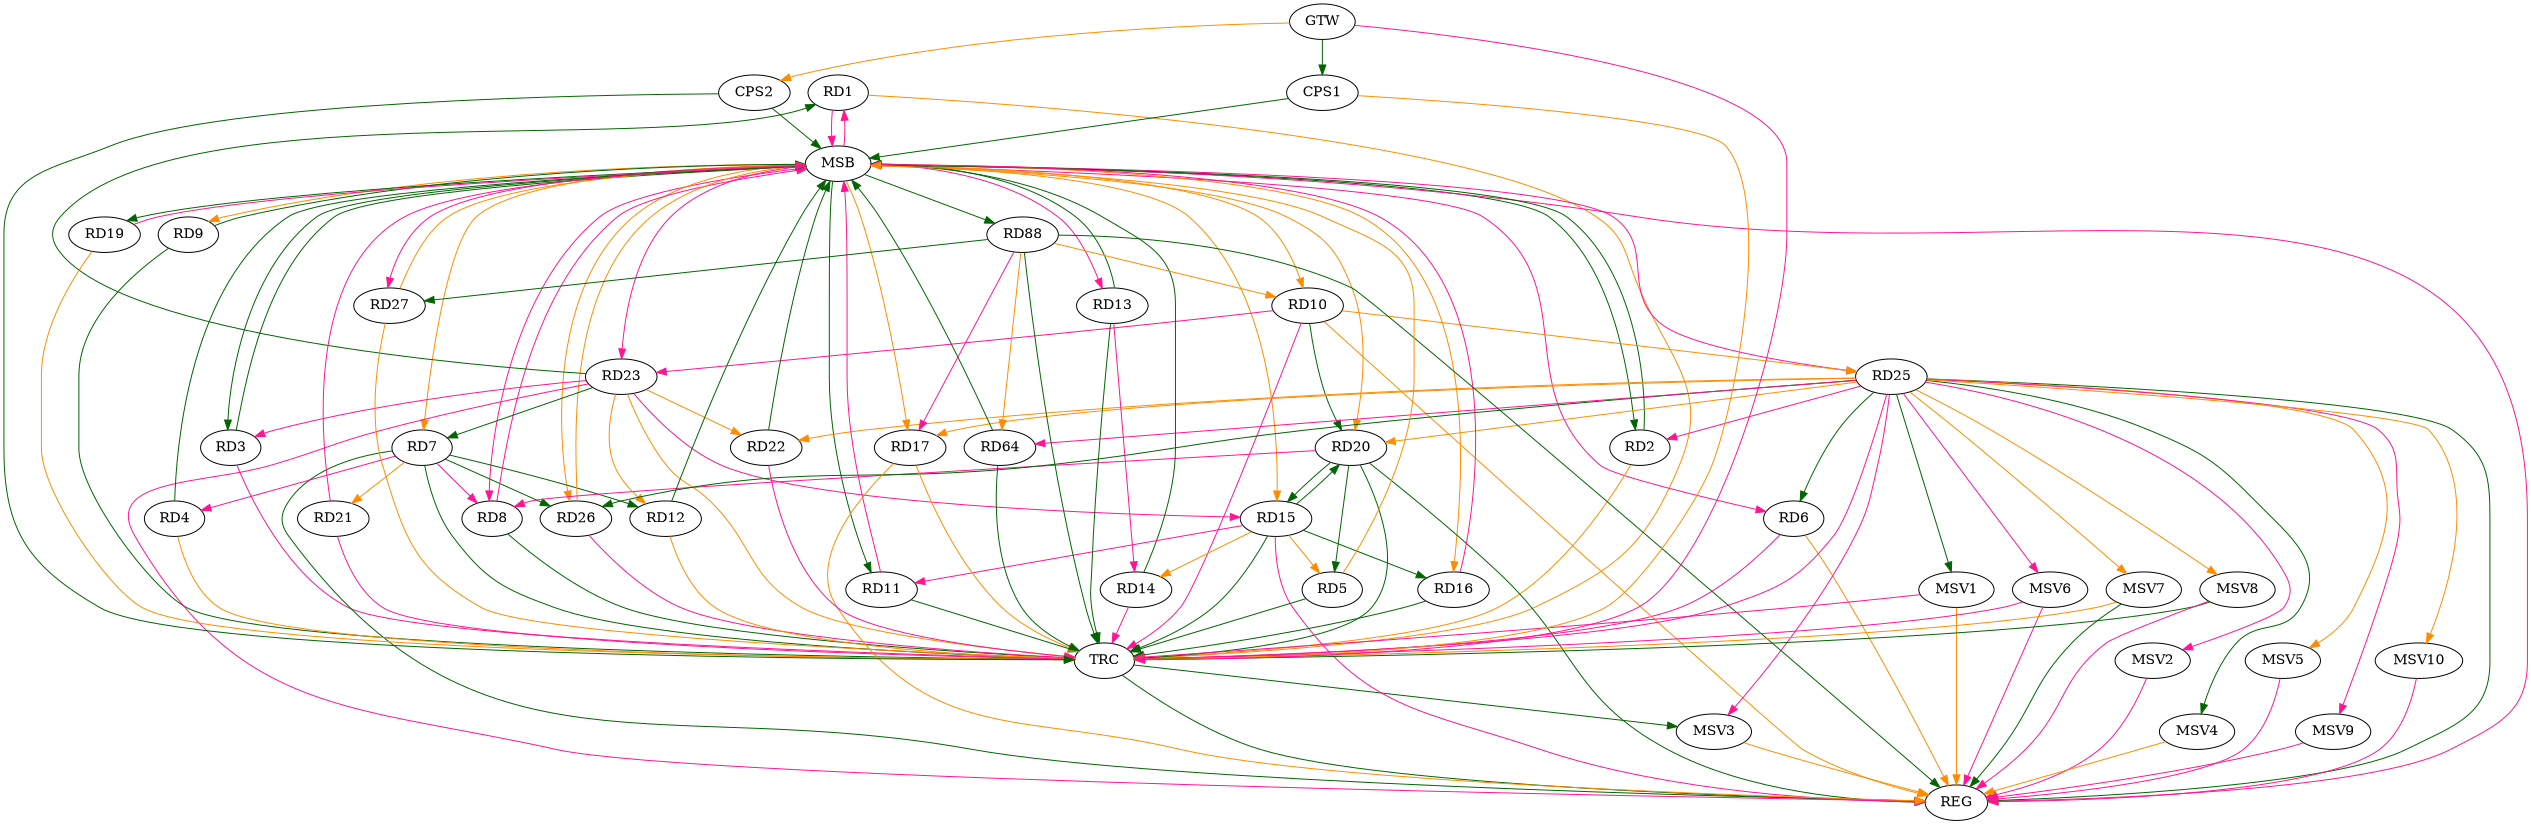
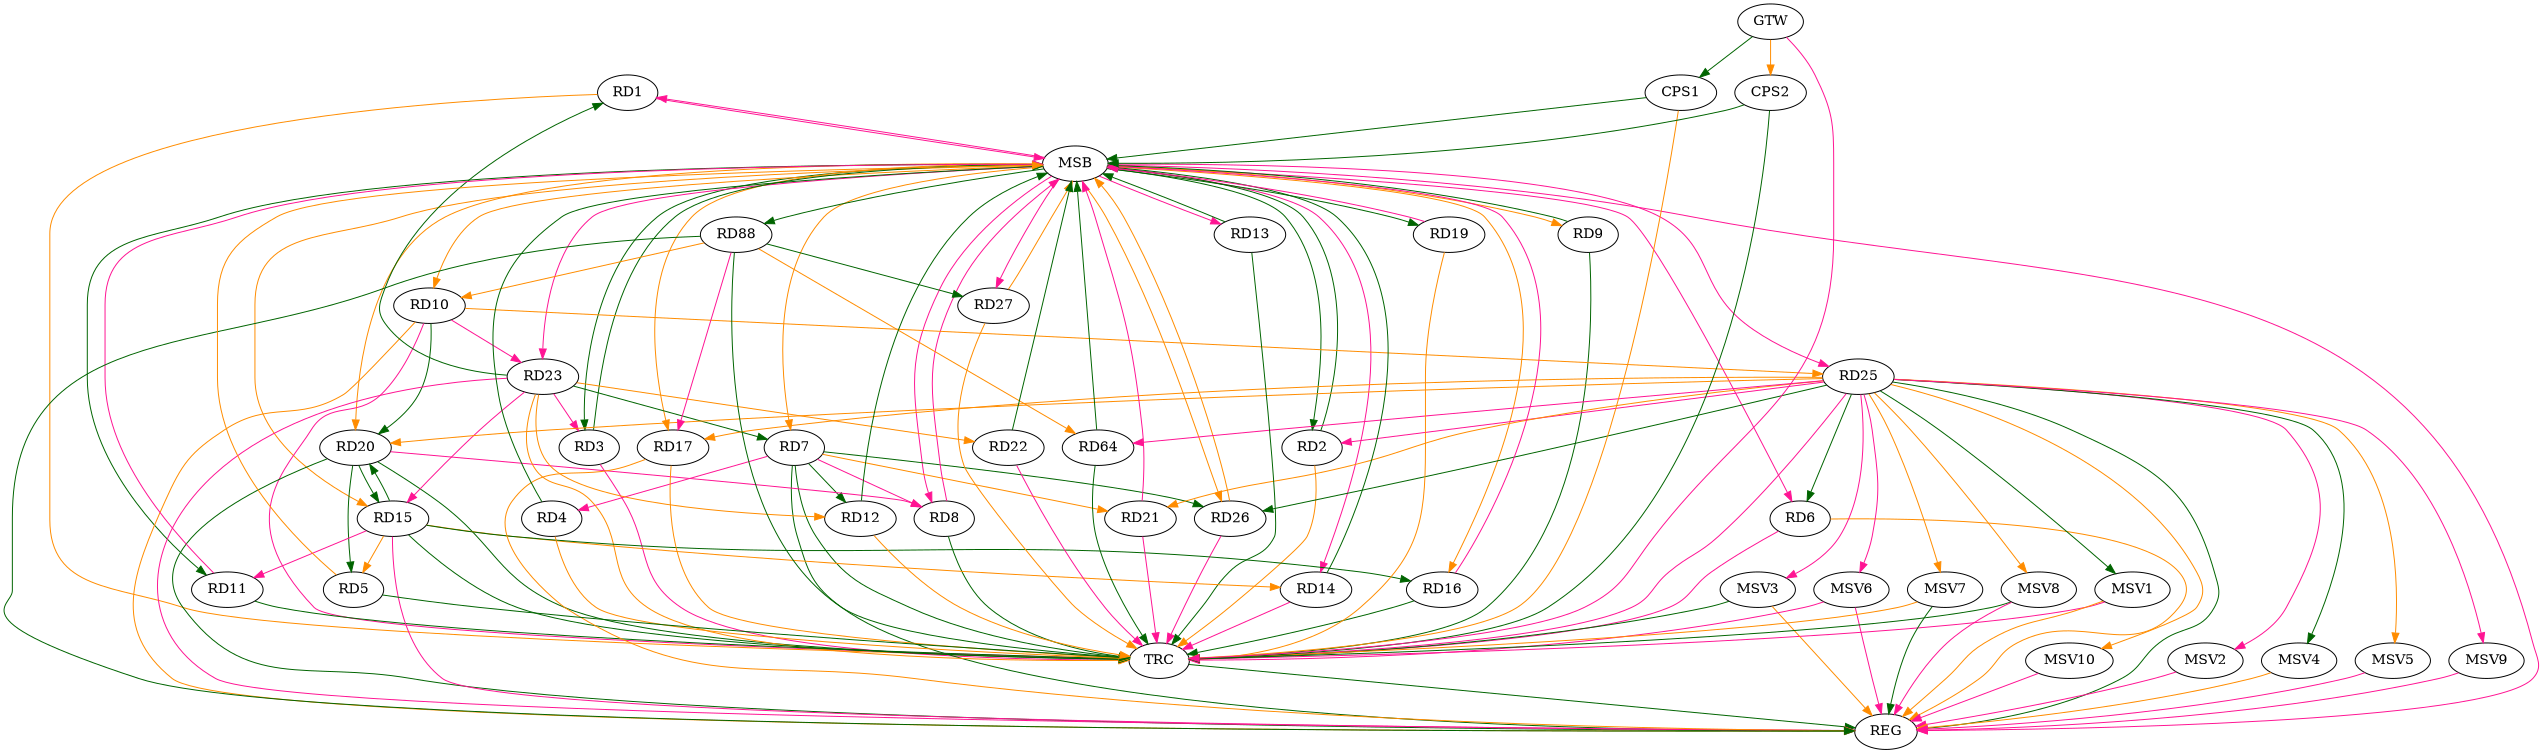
edge "RD25" -> "RD22": now "RD25" -> "RD21"
edge "RD13" -> "RD14": now "MSB" -> "RD14"
edge "TRC" -> "MSV3": reversed
